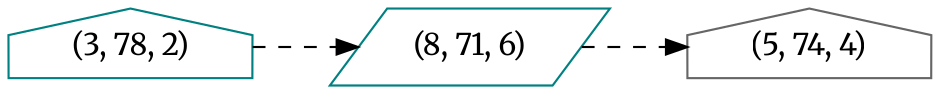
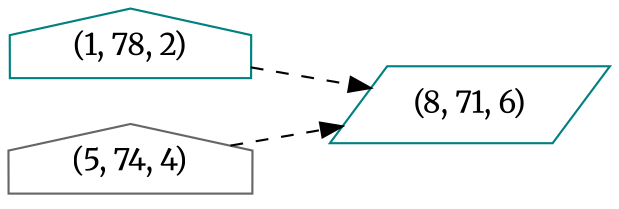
node "(3, 78, 2)": label "(3, 78, 2)" -> "(1, 78, 2)"
edge "(8, 71, 6)" -> "(5, 74, 4)": reversed
